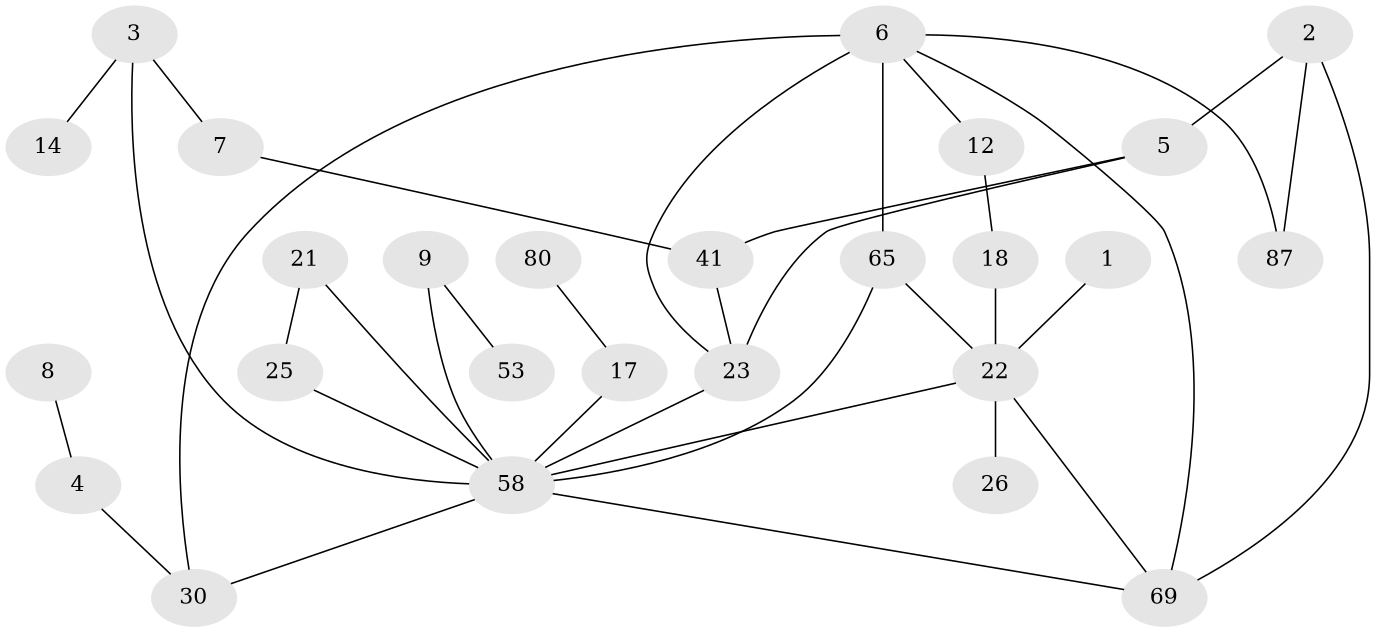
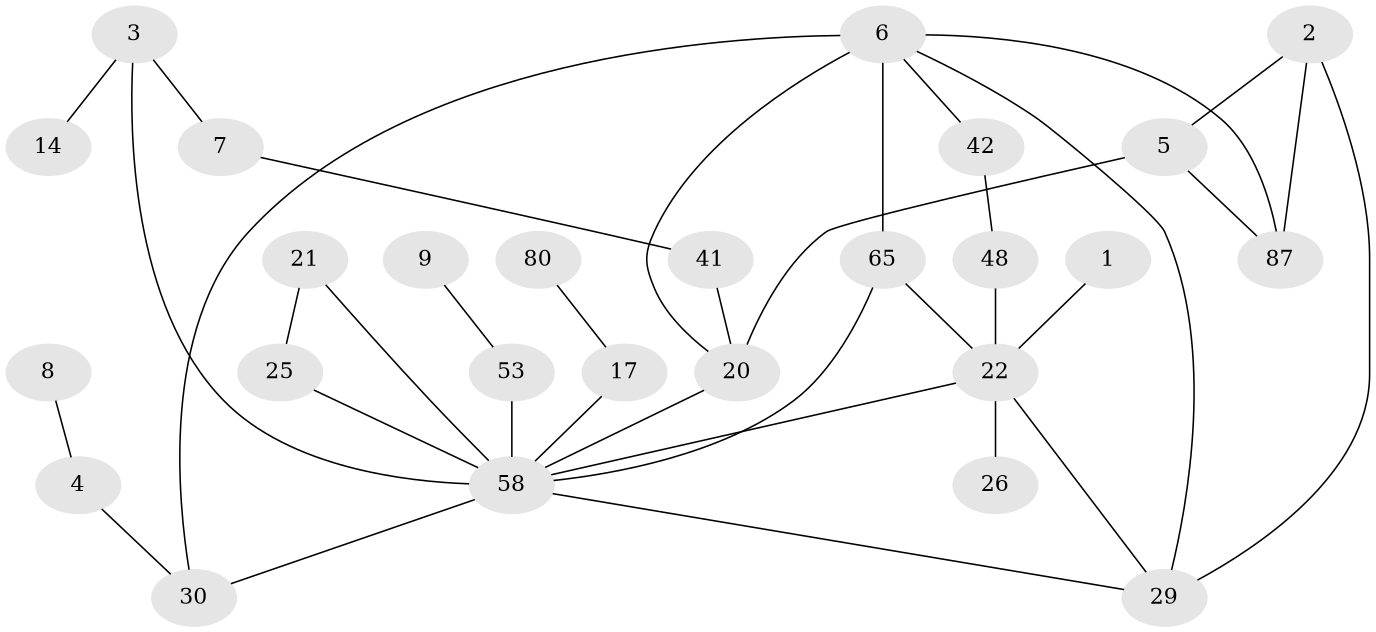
node "12": label "12" -> "42"
edge "5" -- "41": now "5" -- "87"
node "18": label "18" -> "48"
node "23": label "23" -> "20"
edge "9" -- "58": now "53" -- "58"
node "69": label "69" -> "29"
